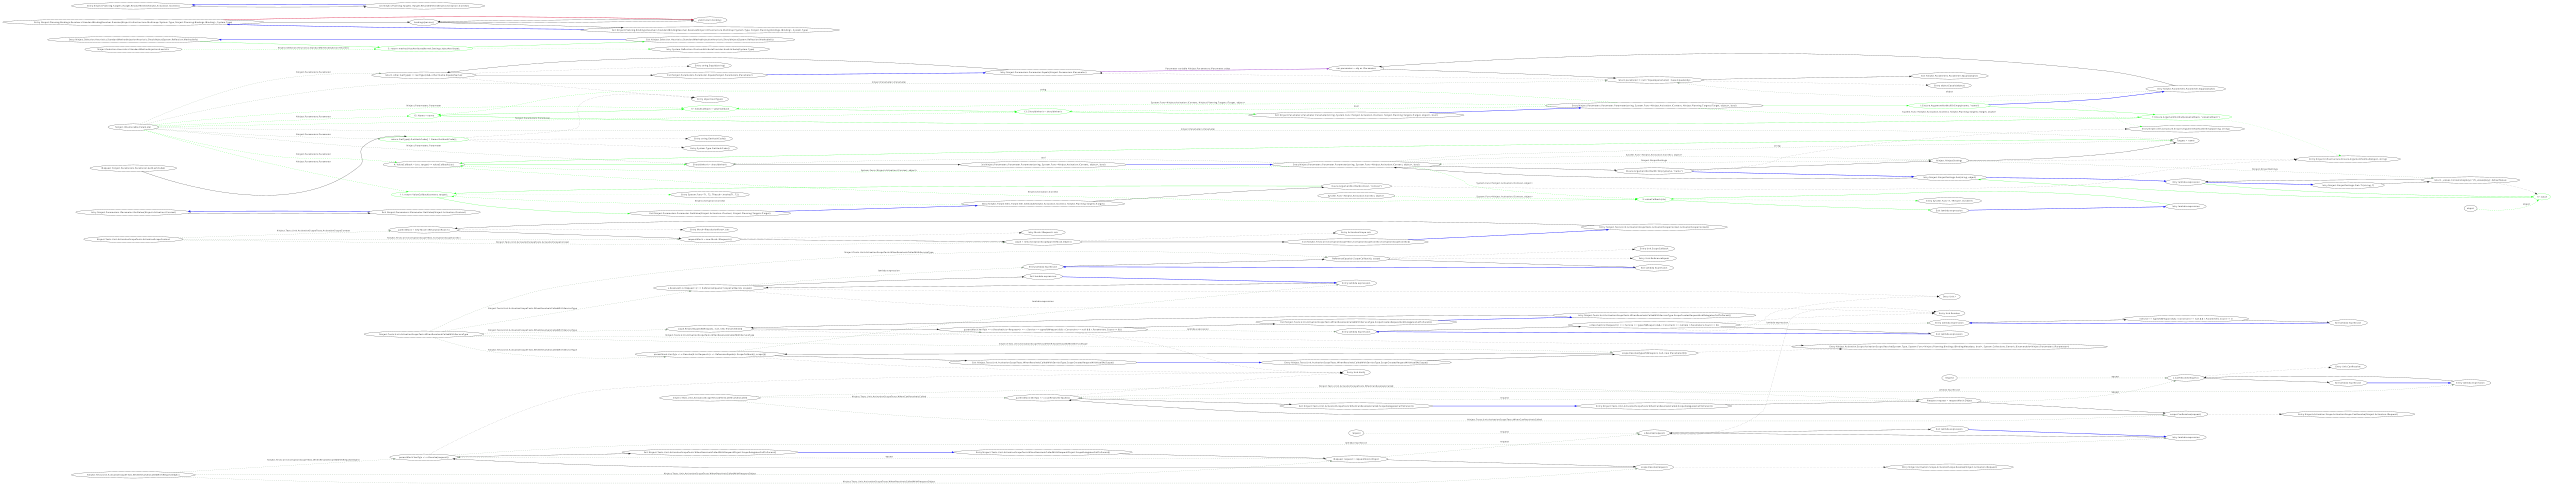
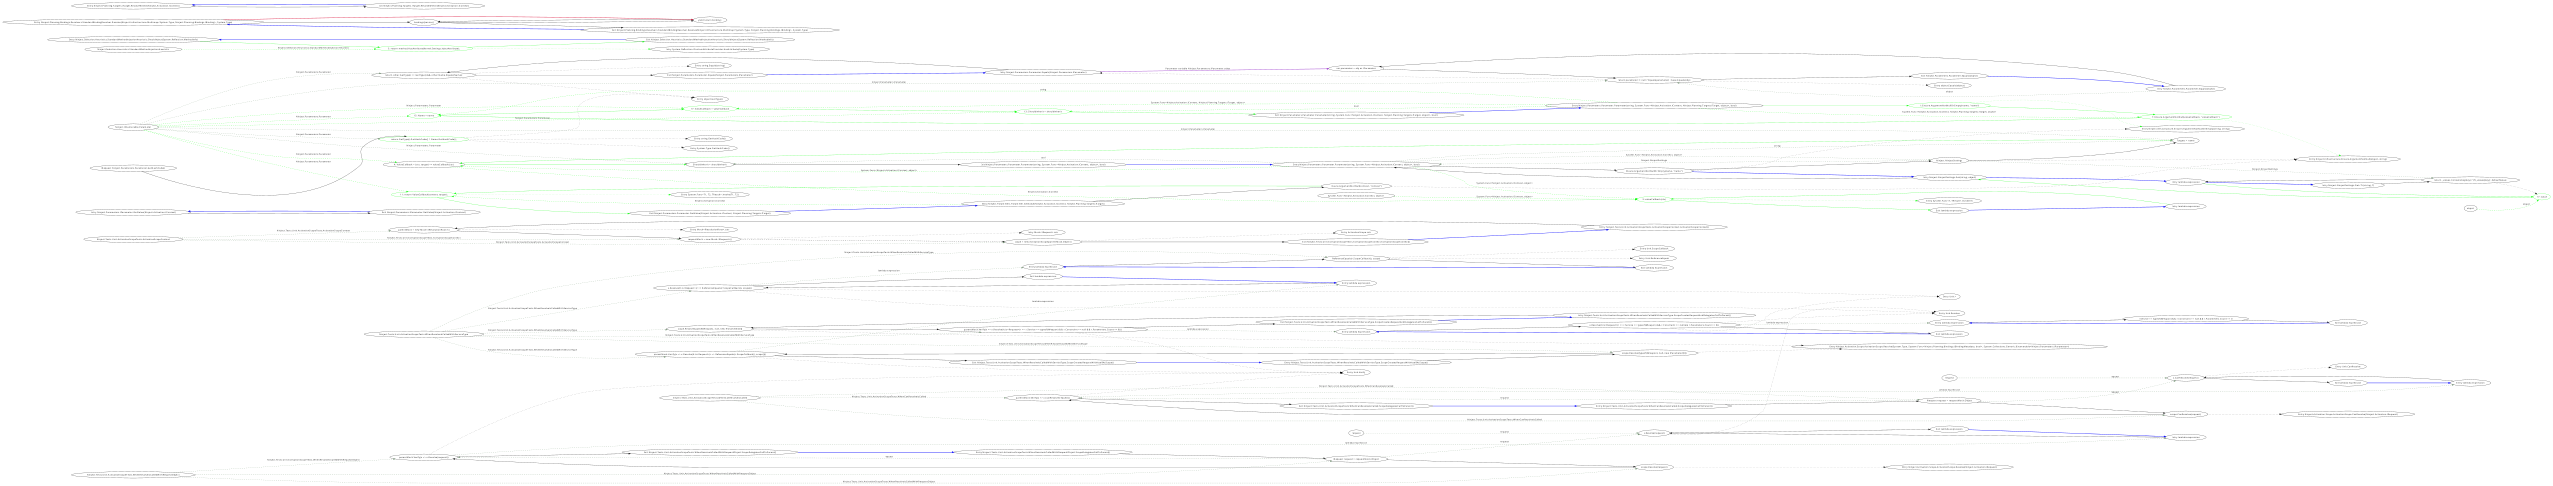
edge "1: Ensure.ArgumentNotNullOrEmpty(name, ''name'')" -> "Entry Ninject.Parameters.Parameter.Equals(object)": now "Exit Ninject.Parameters.Parameter.Equals(object)" -> "Entry Ninject.Parameters.Parameter.Equals(object)"
edge "requestMock = new Mock<IRequest>()" -> "scope = new ActivationScope(parentMock.Object)": style solid -> dashed
